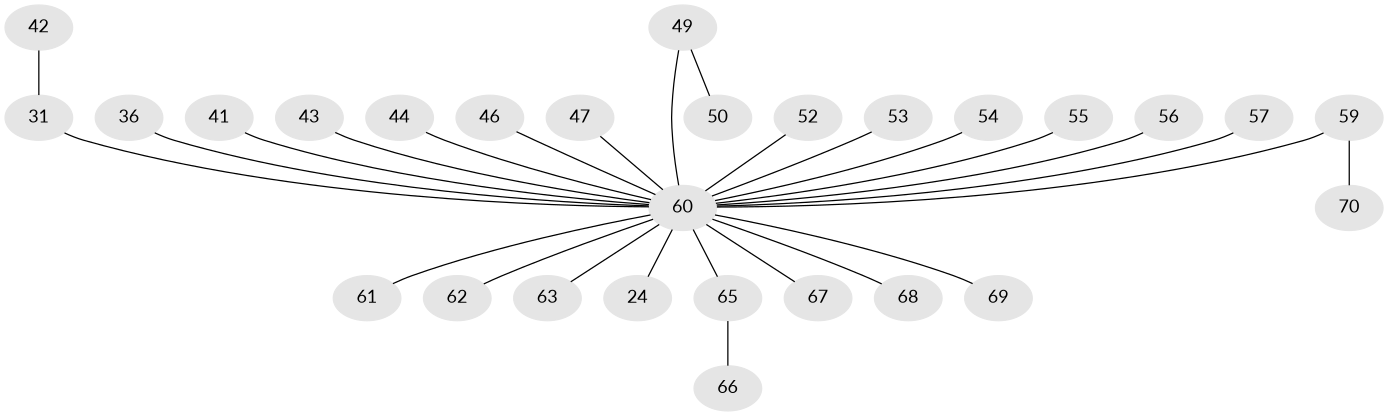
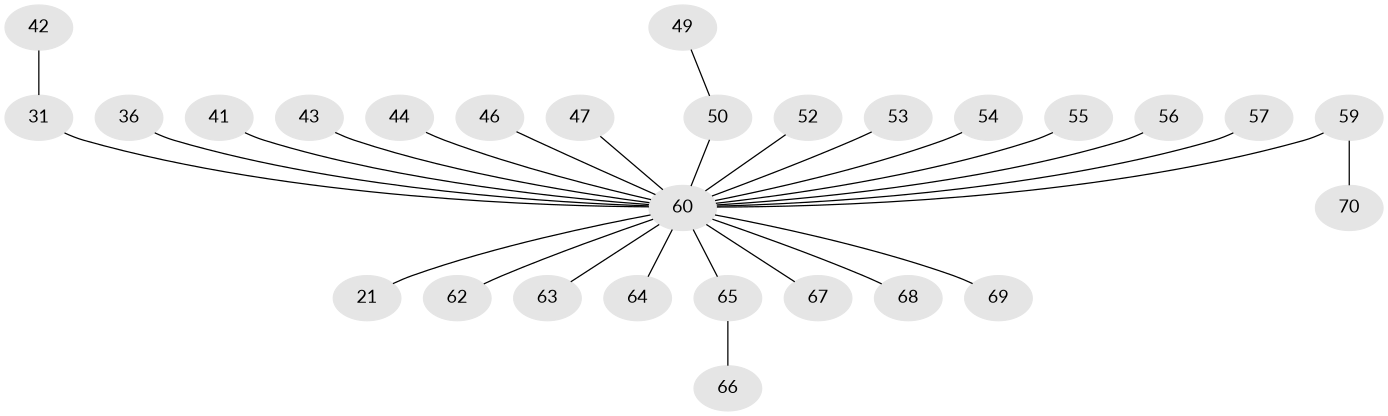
edge "49" -- "60": now "50" -- "60"
node "61": label "61" -> "21"
node "24": label "24" -> "64"
